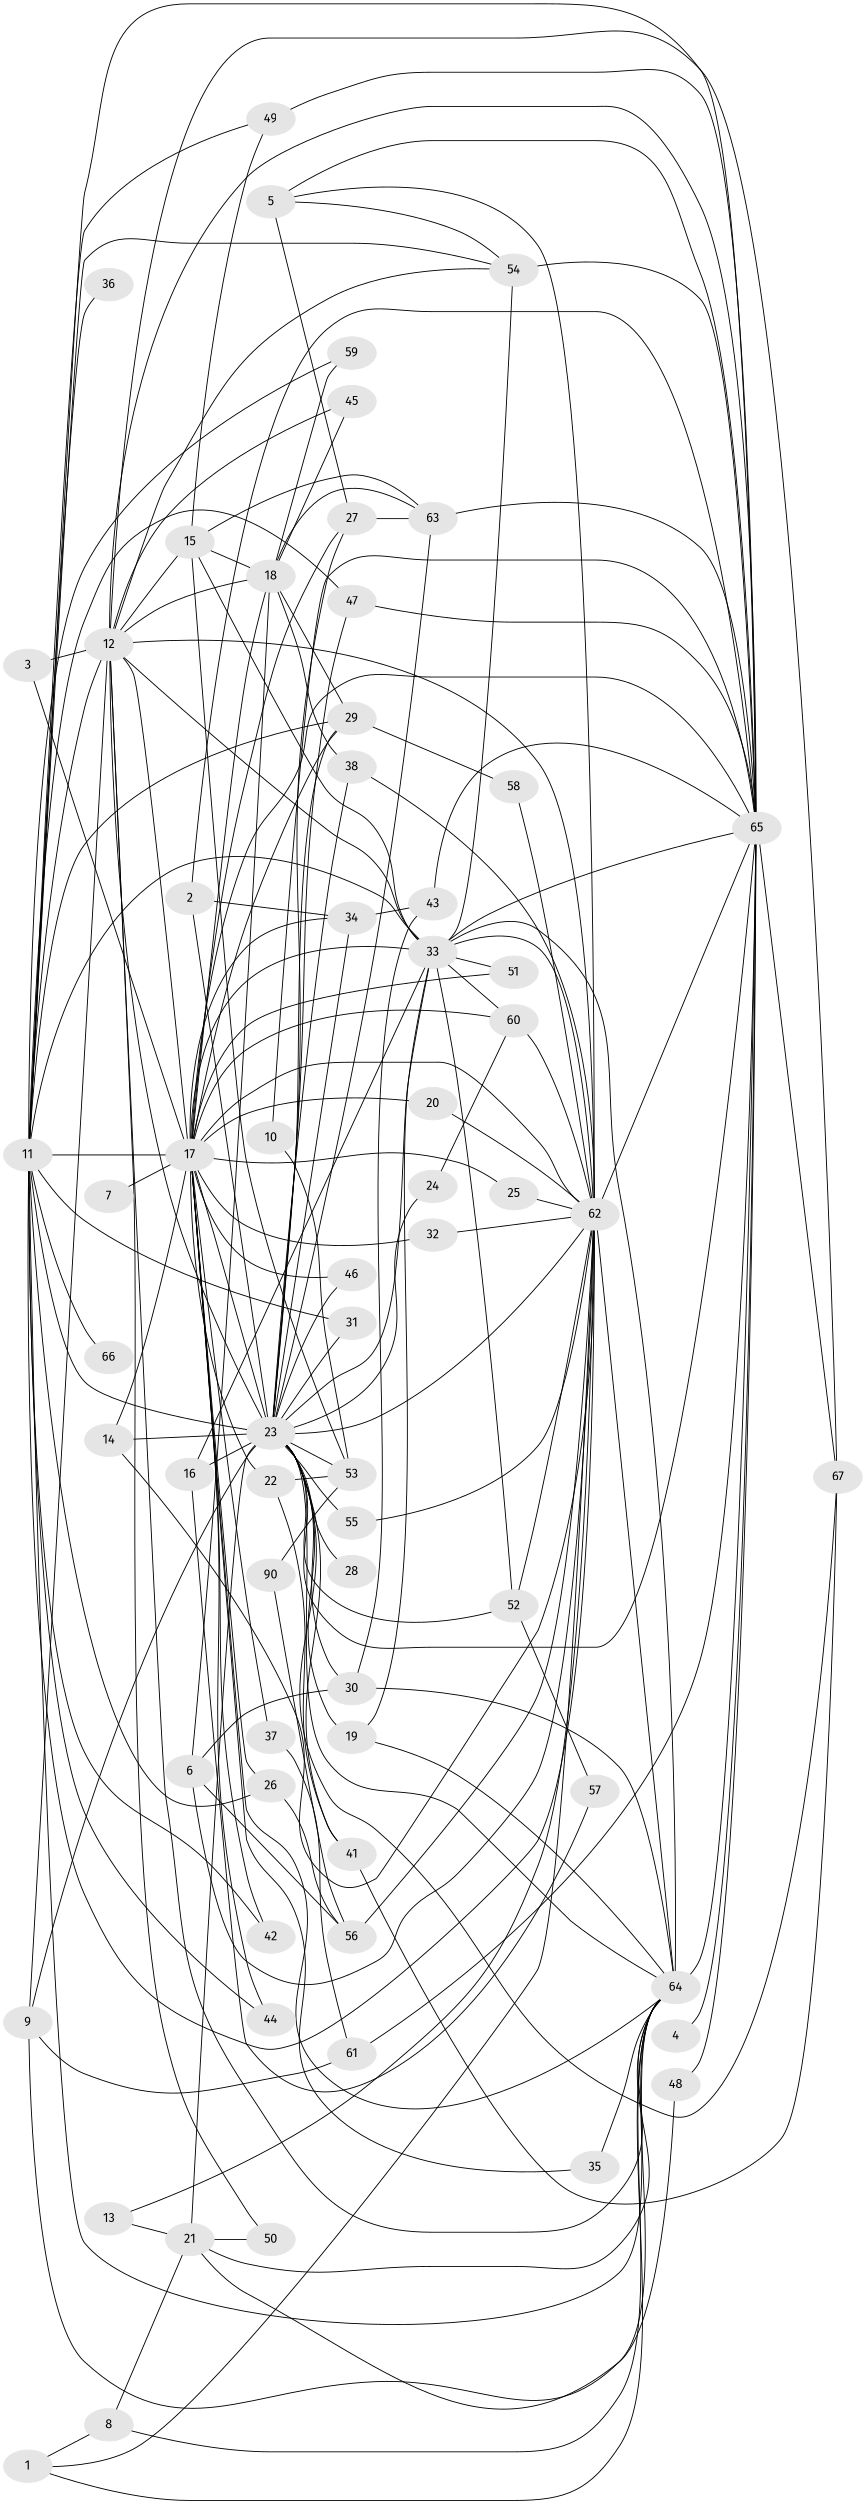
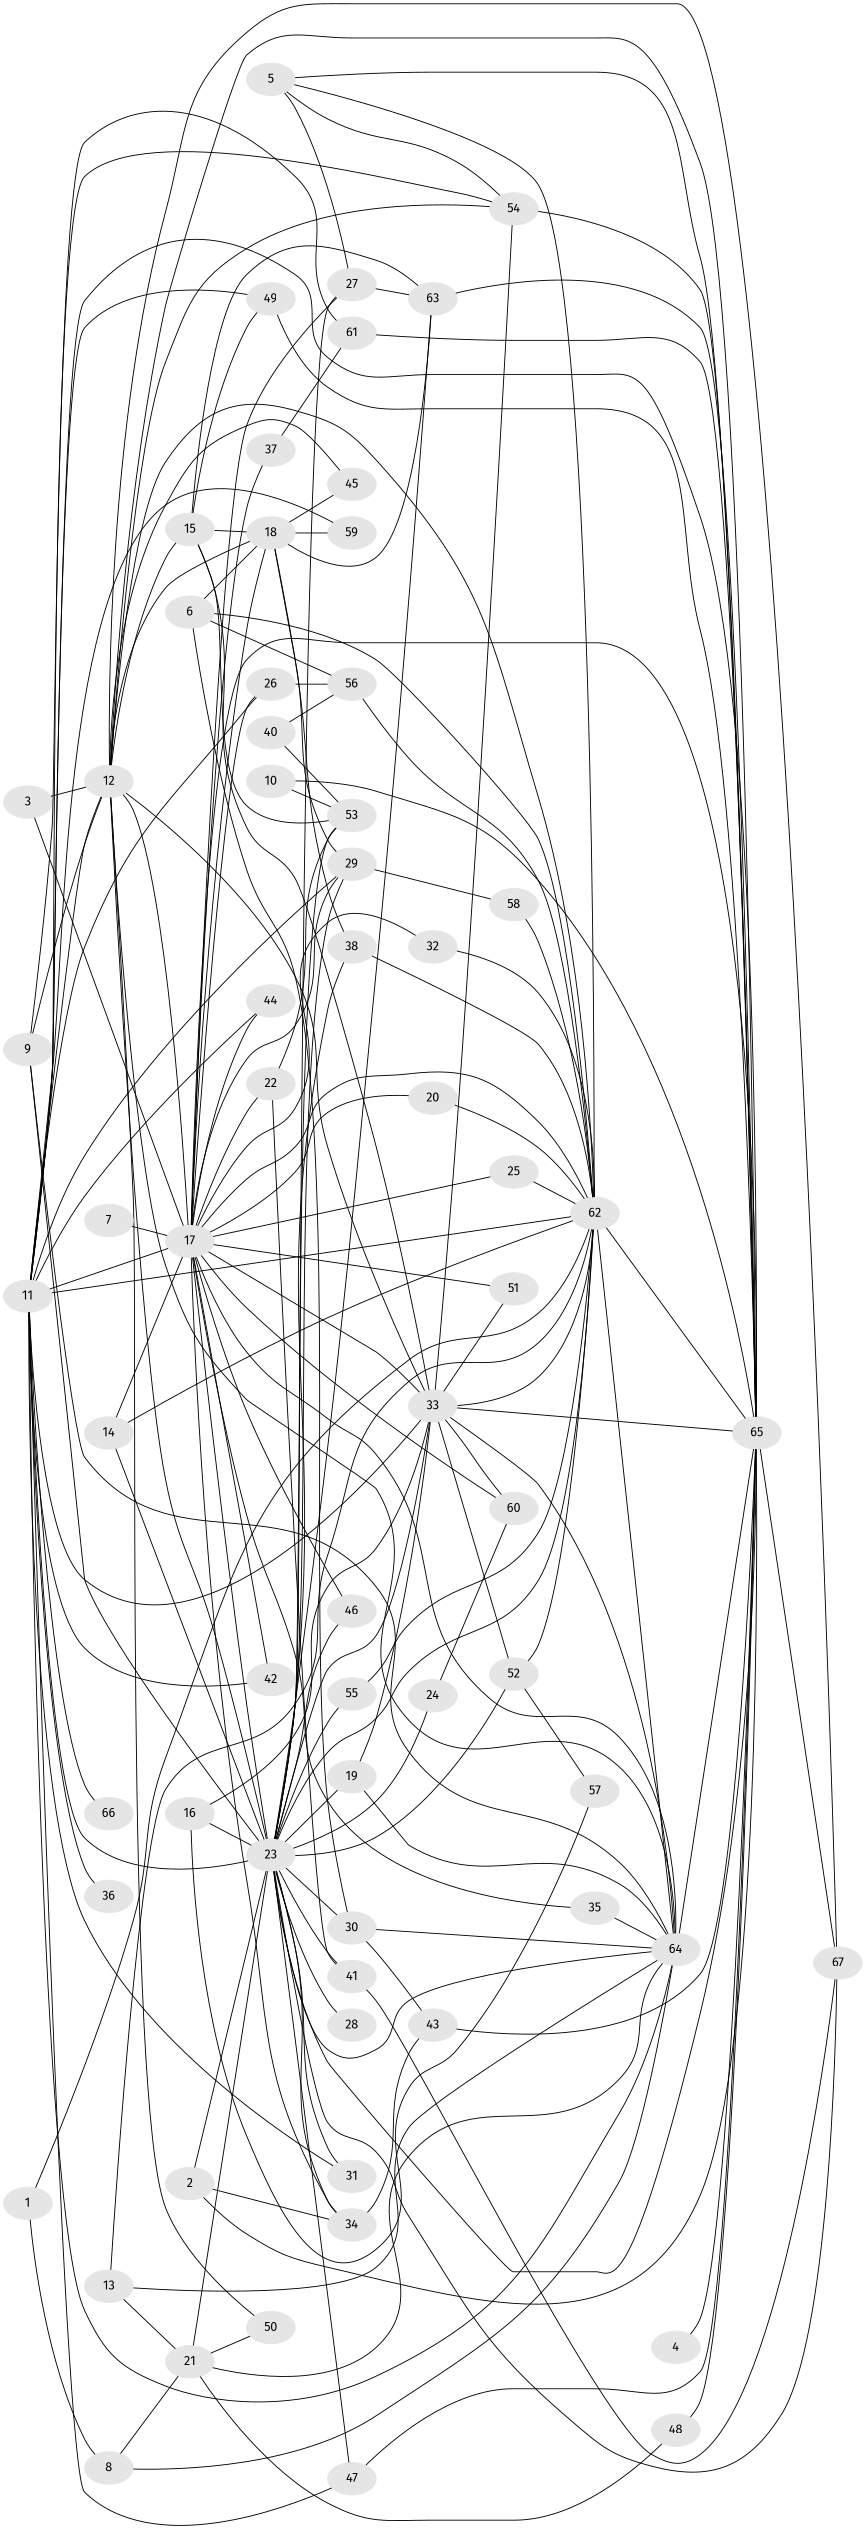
edge "60" -- "62": removed
node "90": label "90" -> "40"
edge "64" -- "1": now "64" -- "13"
